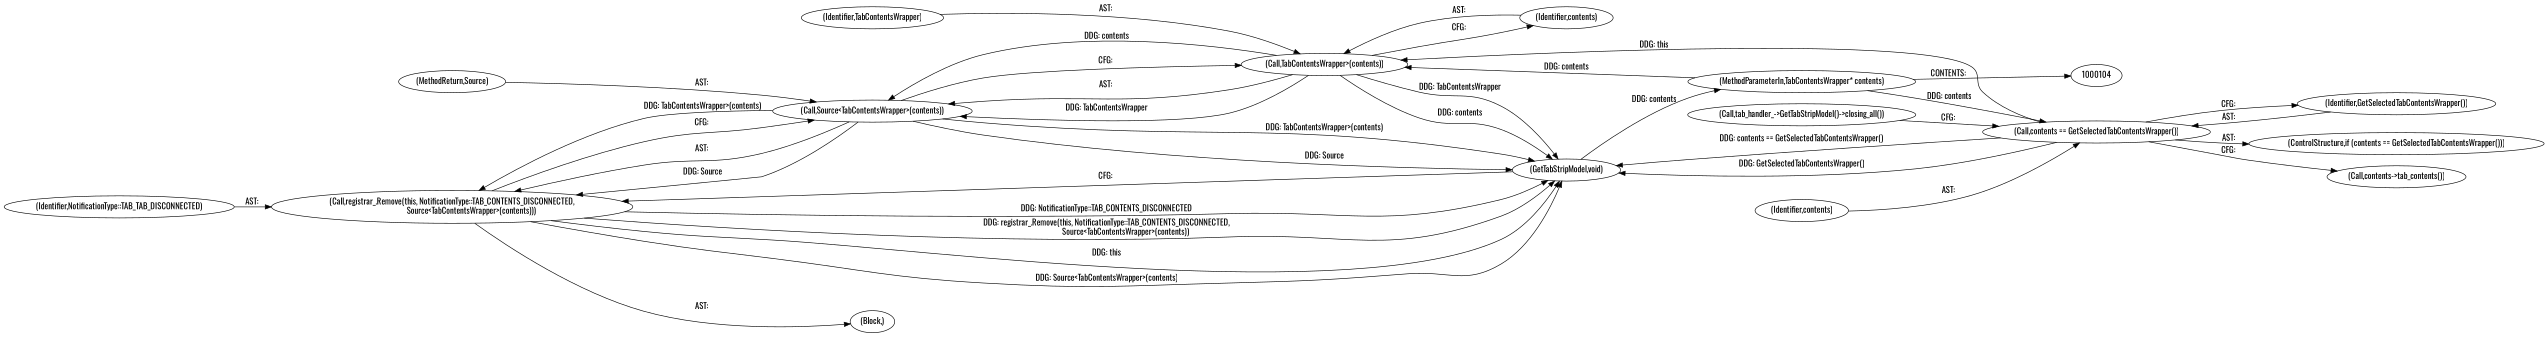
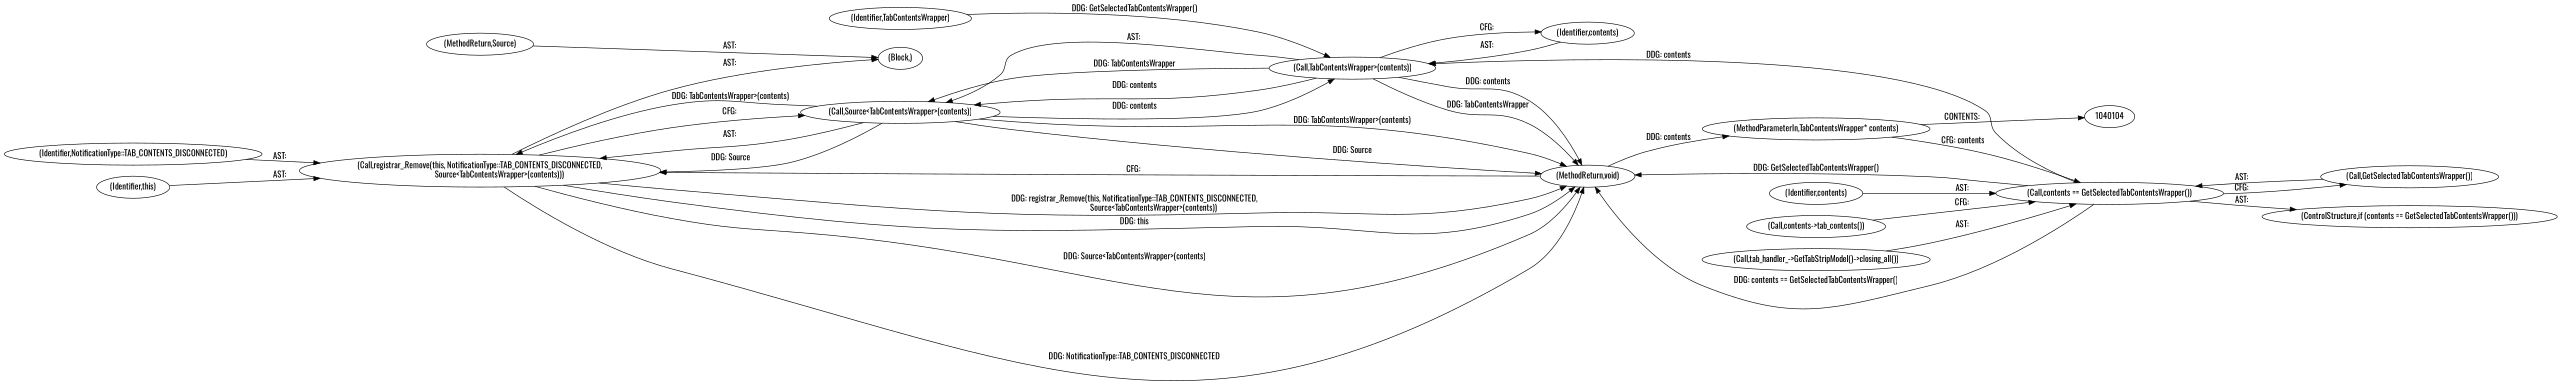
edge "(Identifier,TabContentsWrapper)" -> "(Call,TabContentsWrapper>(contents))": label "AST: " -> "DDG: GetSelectedTabContentsWrapper()"
edge "(Call,contents == GetSelectedTabContentsWrapper())" -> "(Call,TabContentsWrapper>(contents))": label "DDG: this" -> "DDG: contents"
edge "(Call,Source<TabContentsWrapper>(contents))" -> "(Call,TabContentsWrapper>(contents))": label "CFG: " -> "DDG: contents"
edge "(MethodParameterIn,TabContentsWrapper* contents)" -> "(Call,TabContentsWrapper>(contents))": removed, label "DDG: contents"
node "1000104": label "1000104" -> "1040104"
edge "(MethodReturn,Source)" -> "(Call,Source<TabContentsWrapper>(contents))": now "(MethodReturn,Source)" -> "(Block,)"
edge "(MethodParameterIn,TabContentsWrapper* contents)" -> "(Call,contents == GetSelectedTabContentsWrapper())": label "DDG: contents" -> "CFG: contents"
node "(Identifier,GetSelectedTabContentsWrapper())": label "(Identifier,GetSelectedTabContentsWrapper())" -> "(Call,GetSelectedTabContentsWrapper())"
edge "(Call,tab_handler_->GetTabStripModel()->closing_all())" -> "(Call,contents == GetSelectedTabContentsWrapper())": label "CFG: " -> "AST: "
edge "(Call,contents == GetSelectedTabContentsWrapper())" -> "(Call,contents->tab_contents())": reversed
node "(GetTabStripModel,void)": label "(GetTabStripModel,void)" -> "(MethodReturn,void)"
node "(Identifier,this)": added
node "(Identifier,NotificationType::TAB_TAB_DISCONNECTED)": label "(Identifier,NotificationType::TAB_TAB_DISCONNECTED)" -> "(Identifier,NotificationType::TAB_CONTENTS_DISCONNECTED)"
